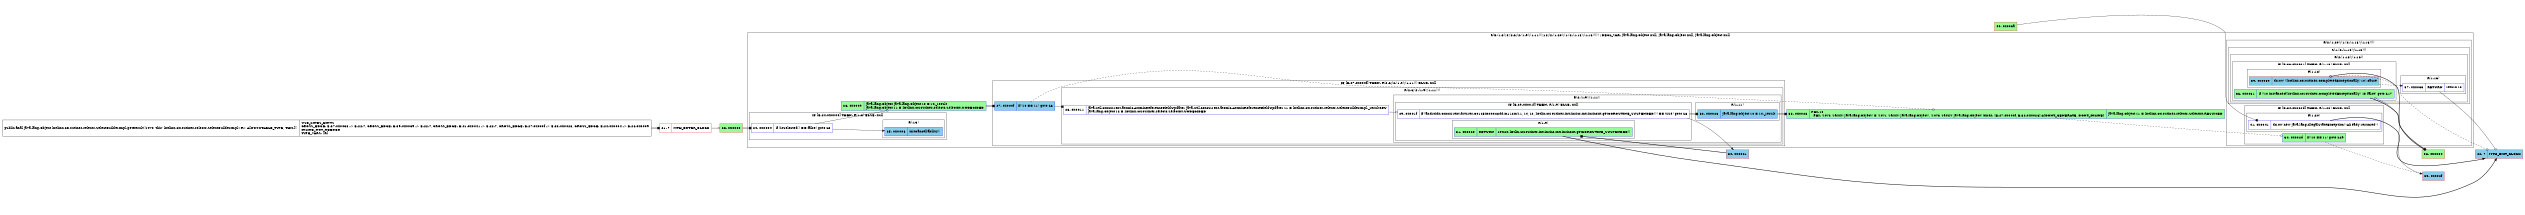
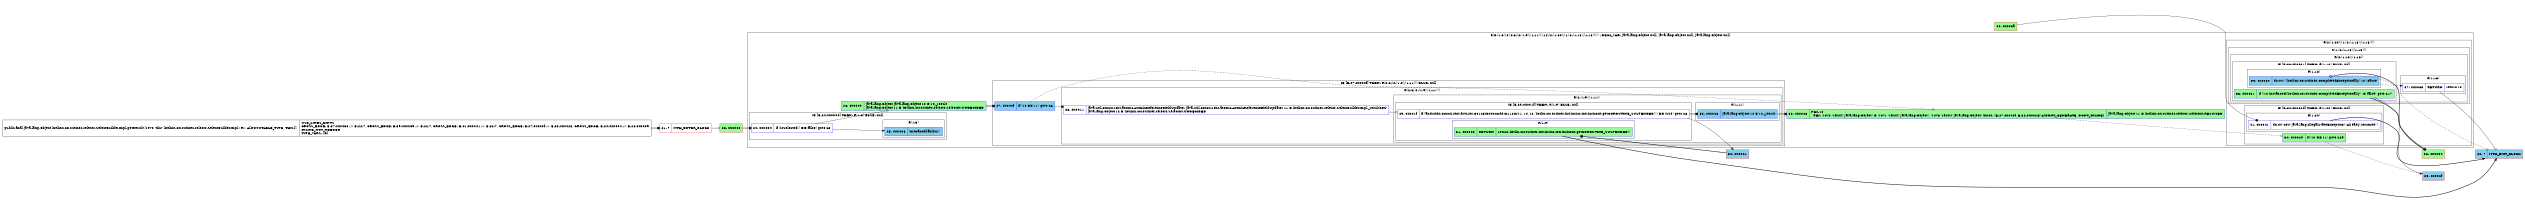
node "39: 0x0039": color red -> blue
